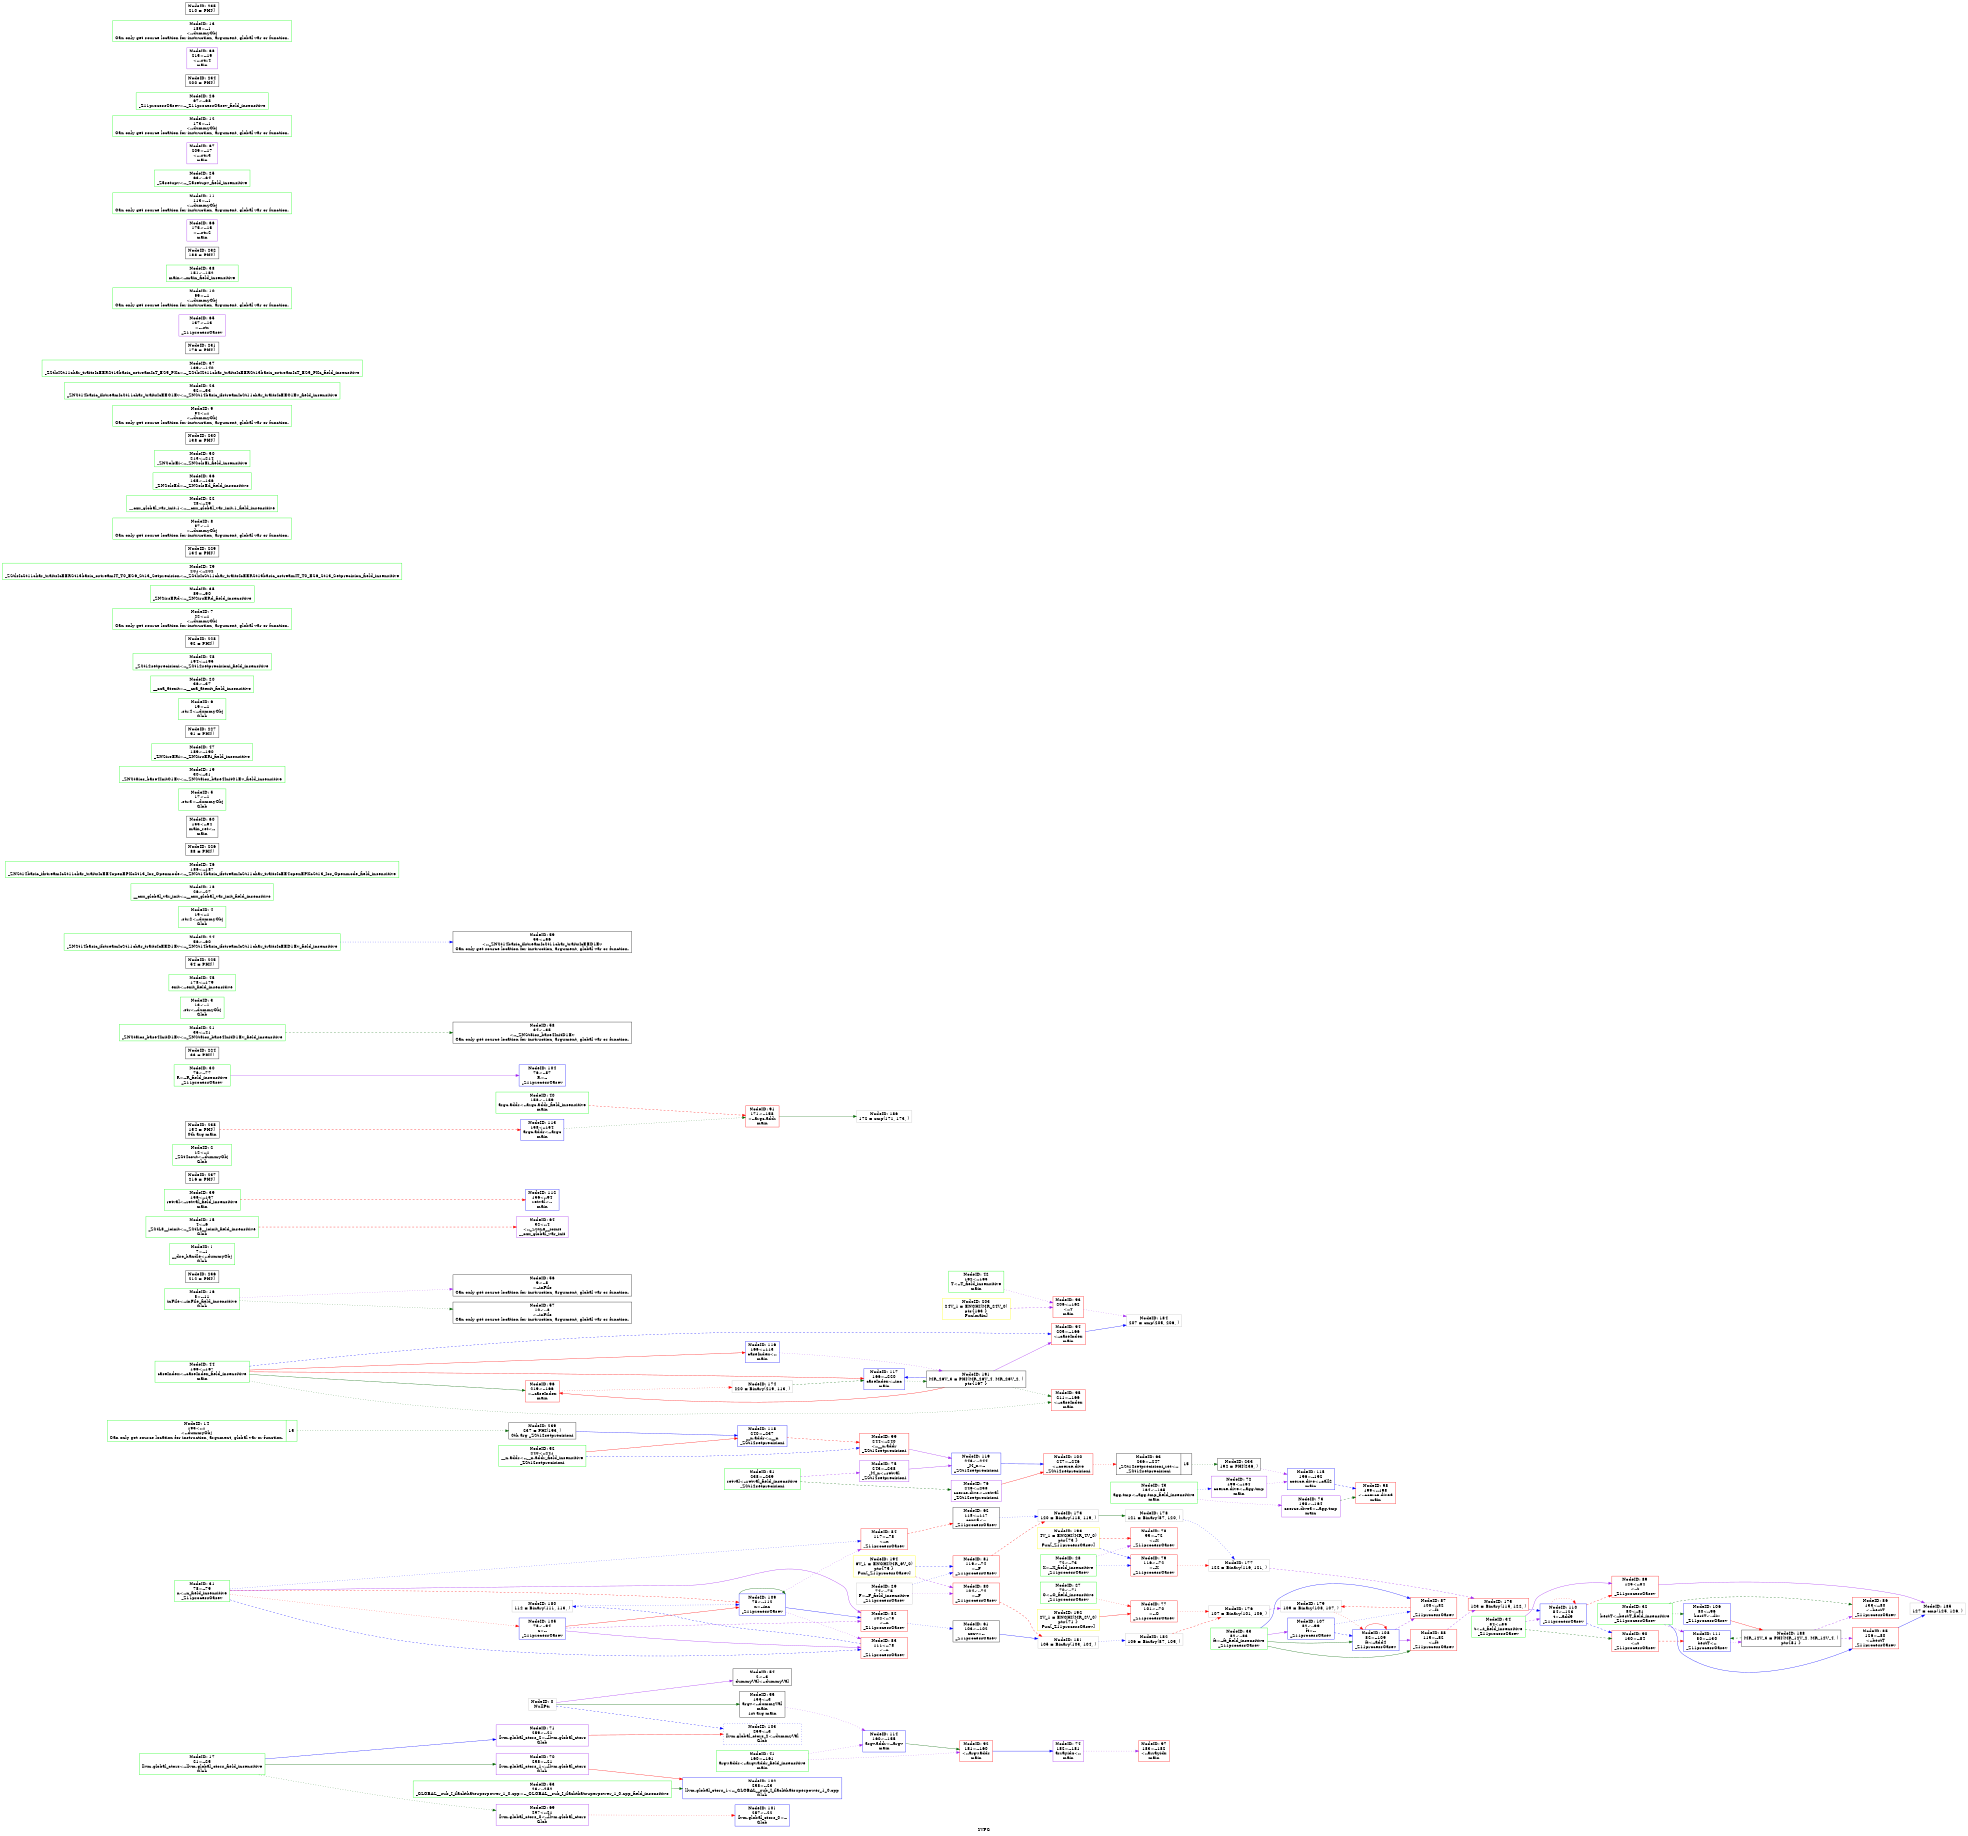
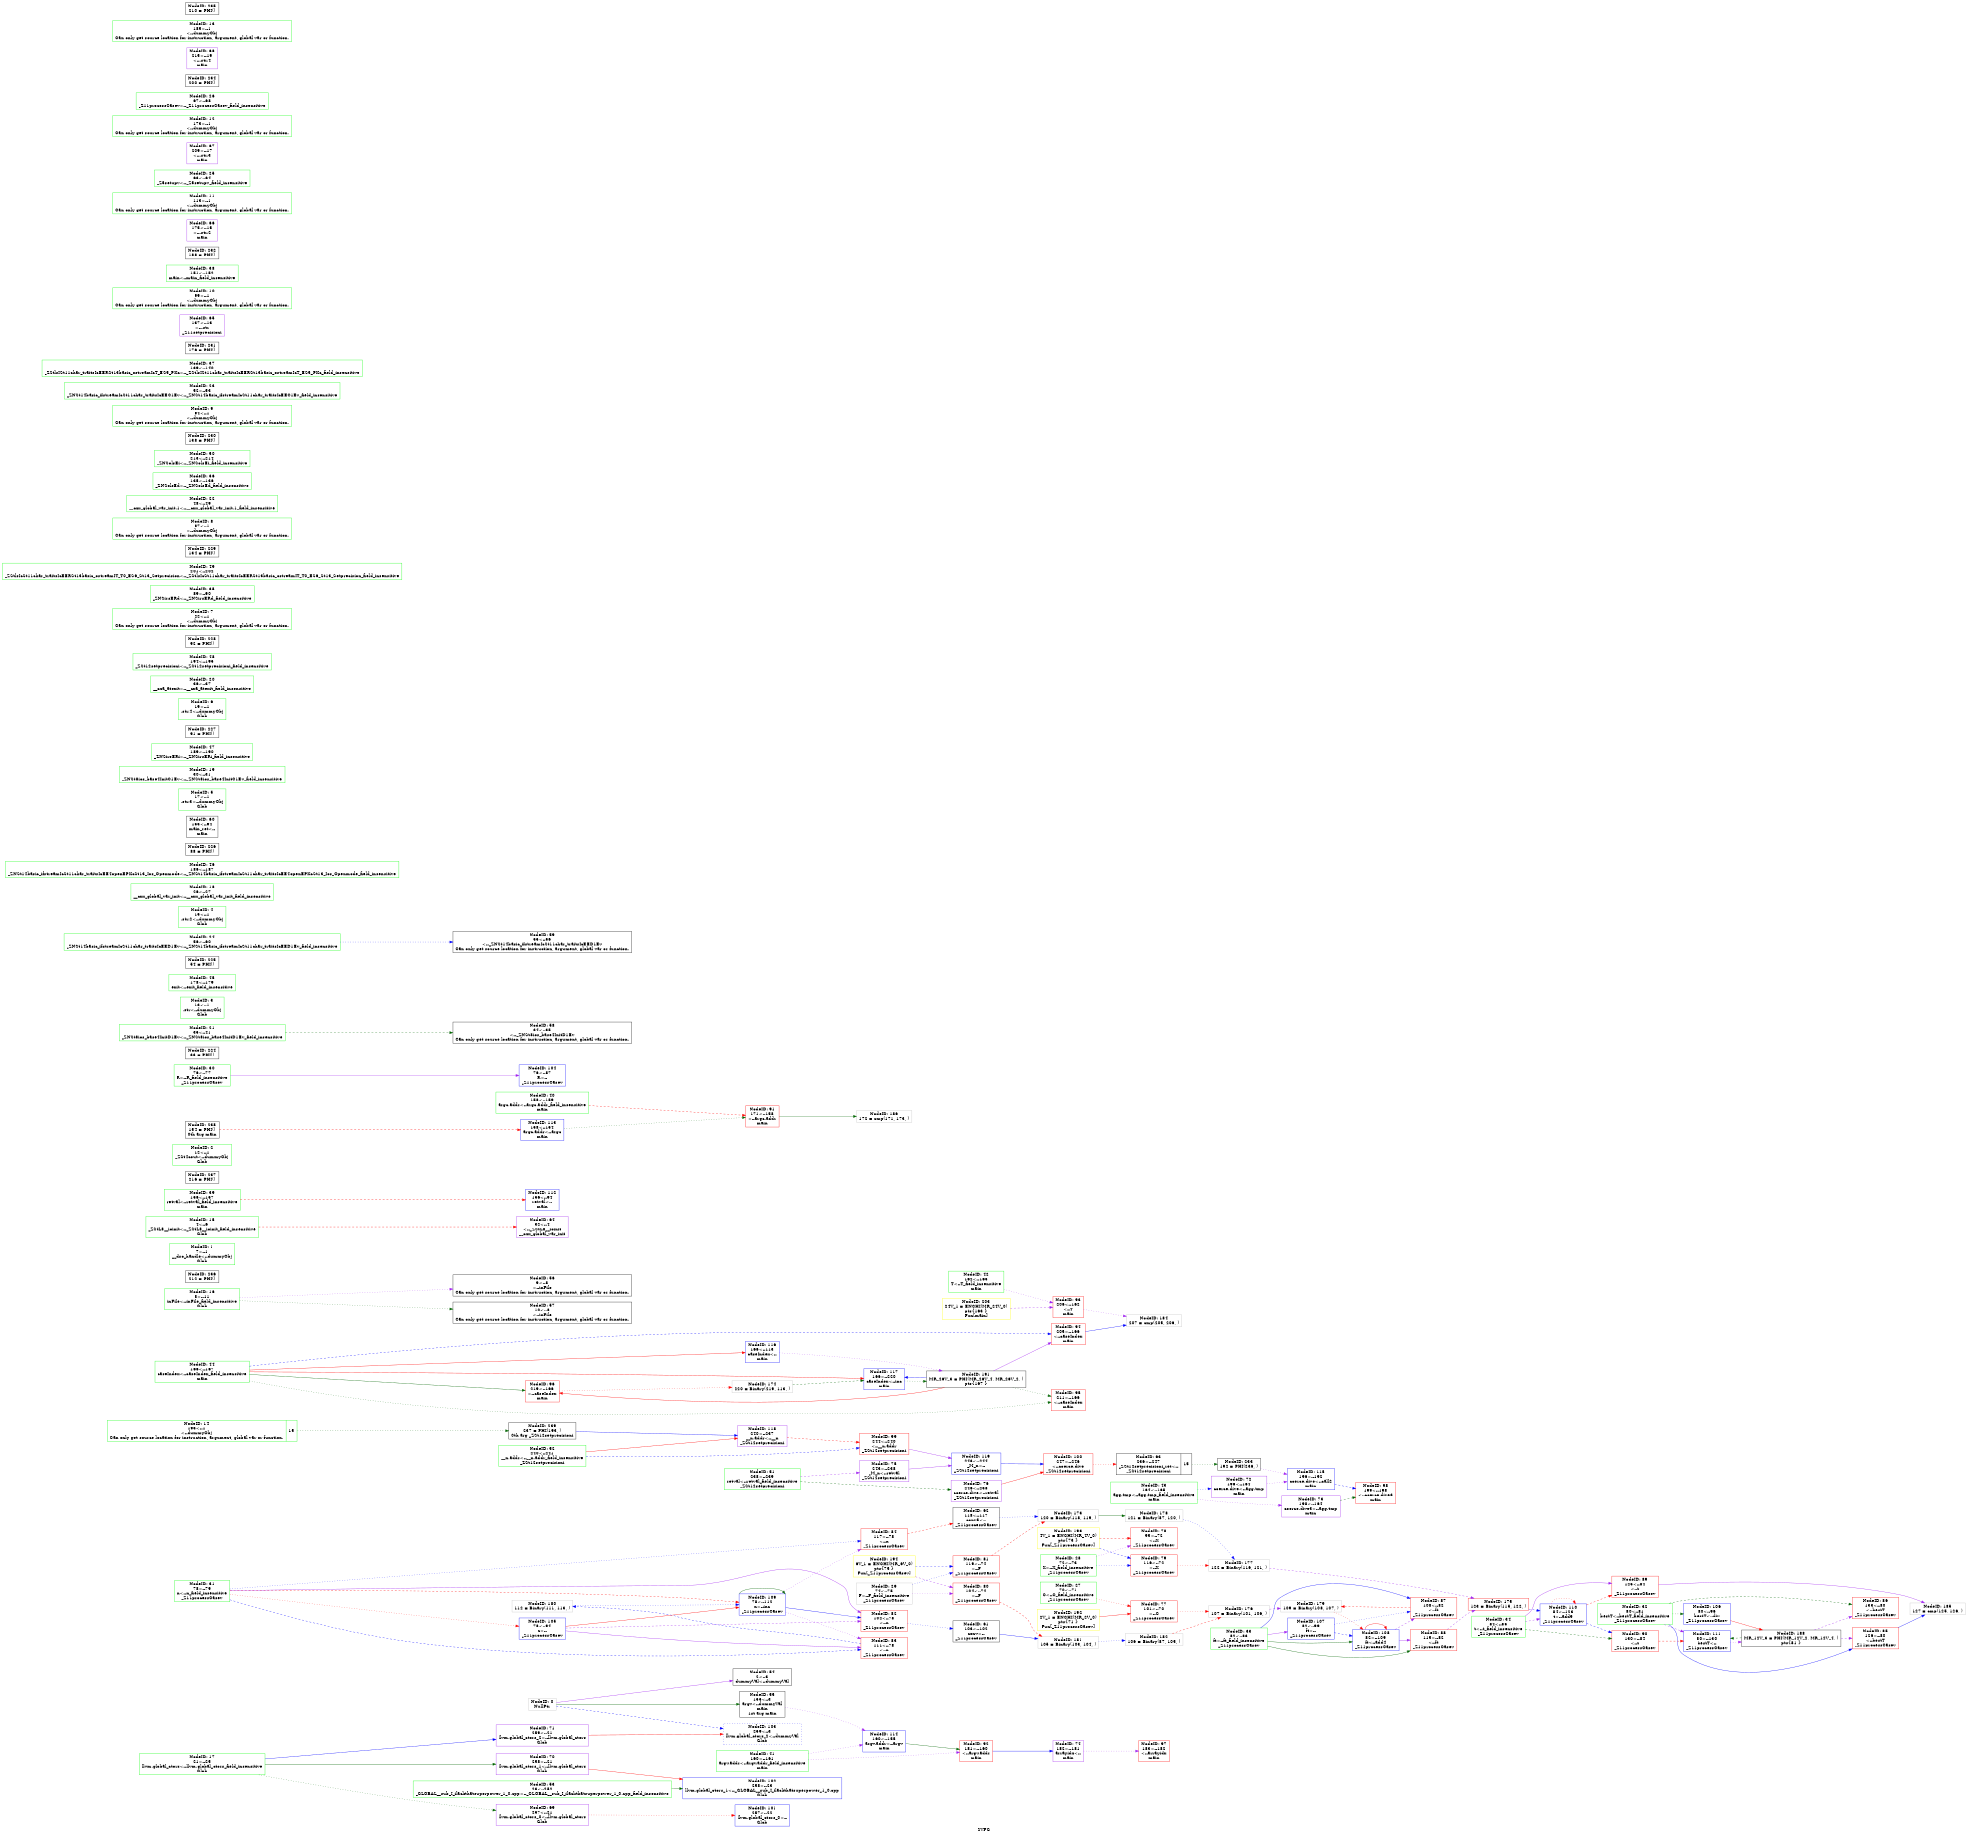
node "NodeID: 65": text "_Z11processCasev" -> "_Z11setprecisioni"
node "NodeID: 118": color blue -> purple
